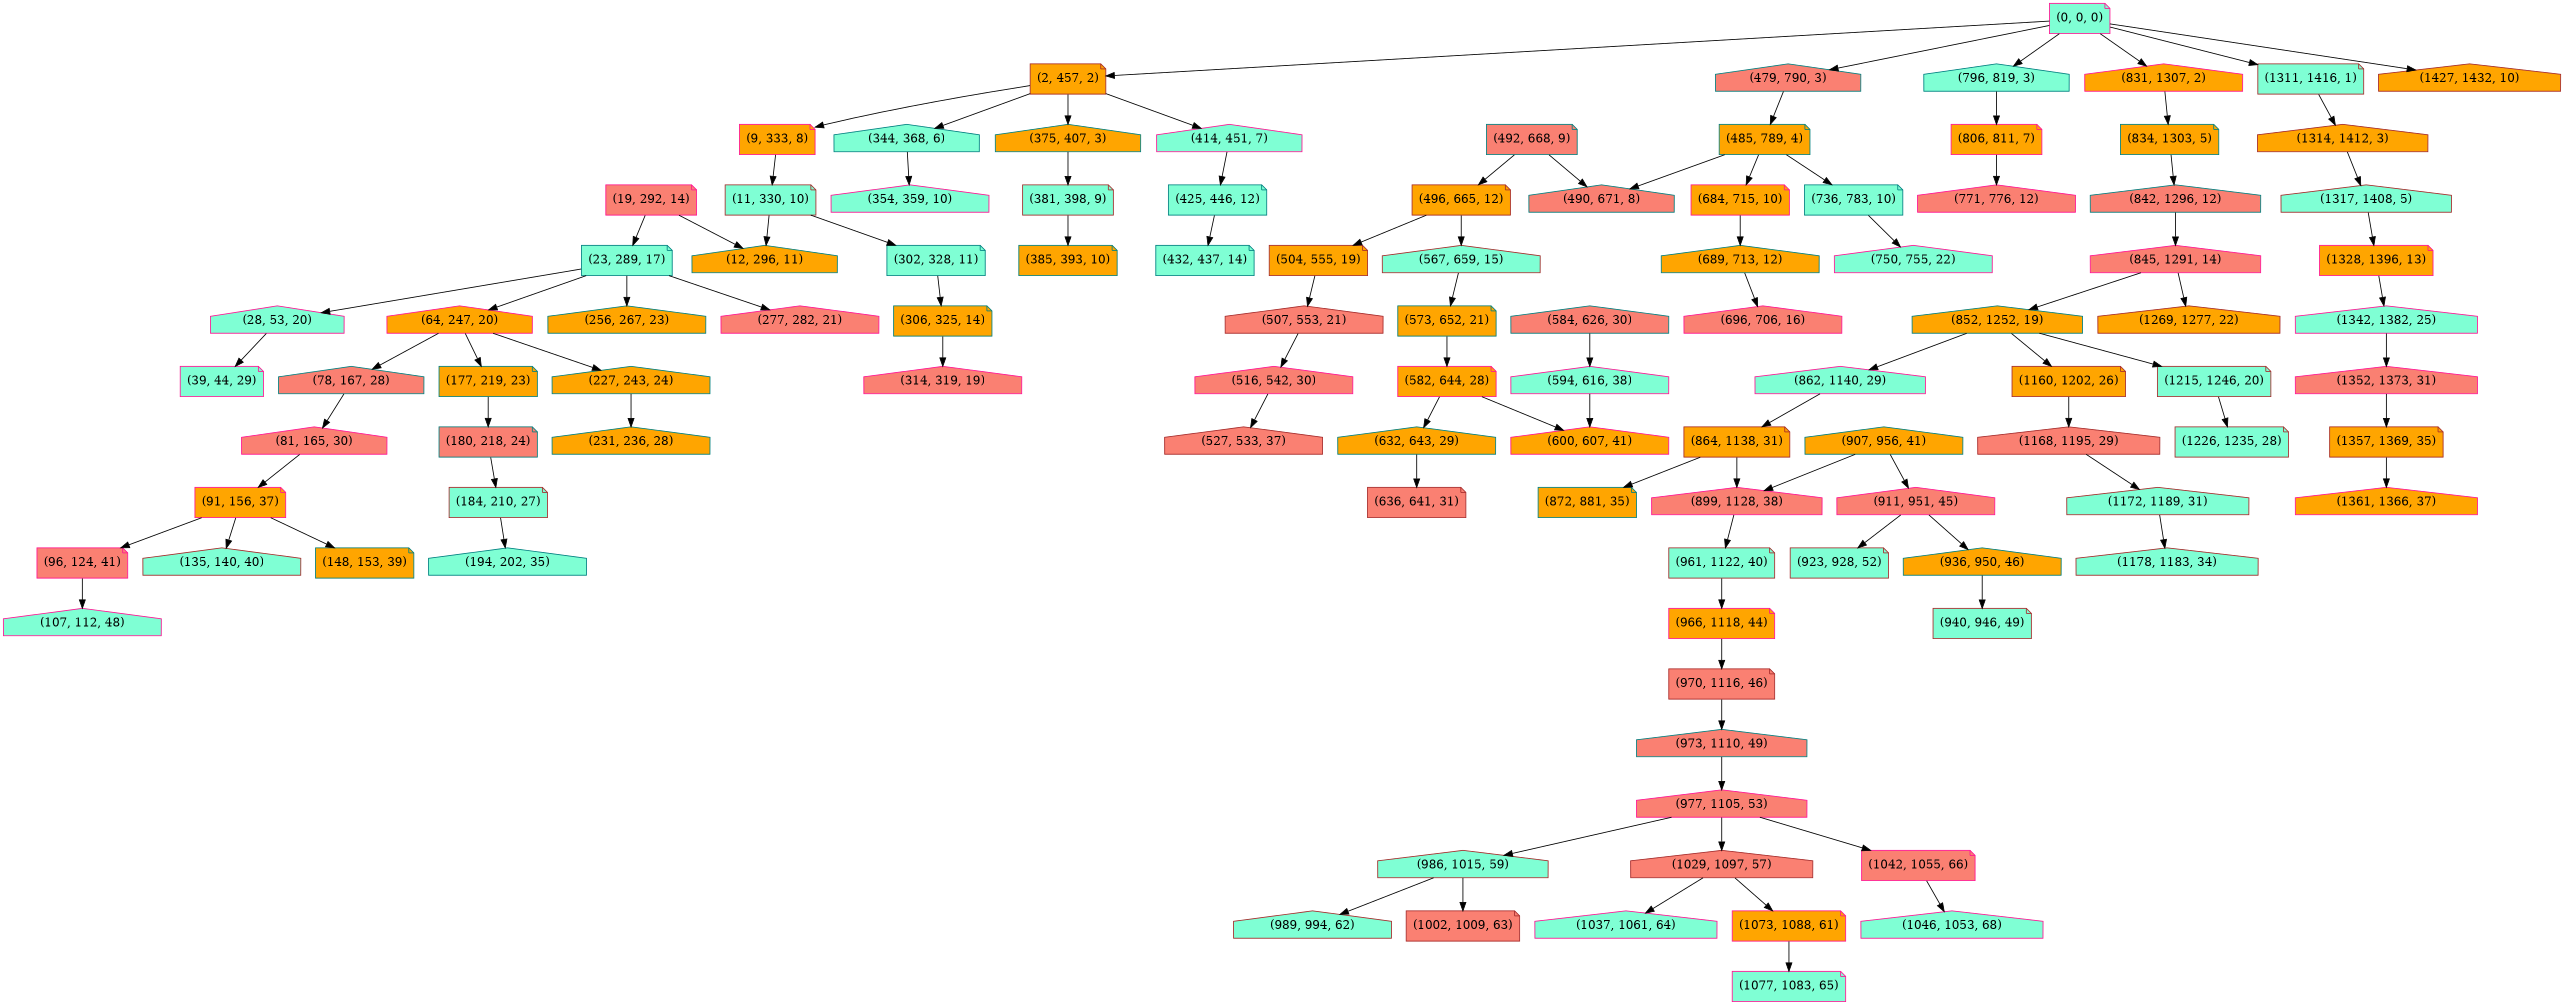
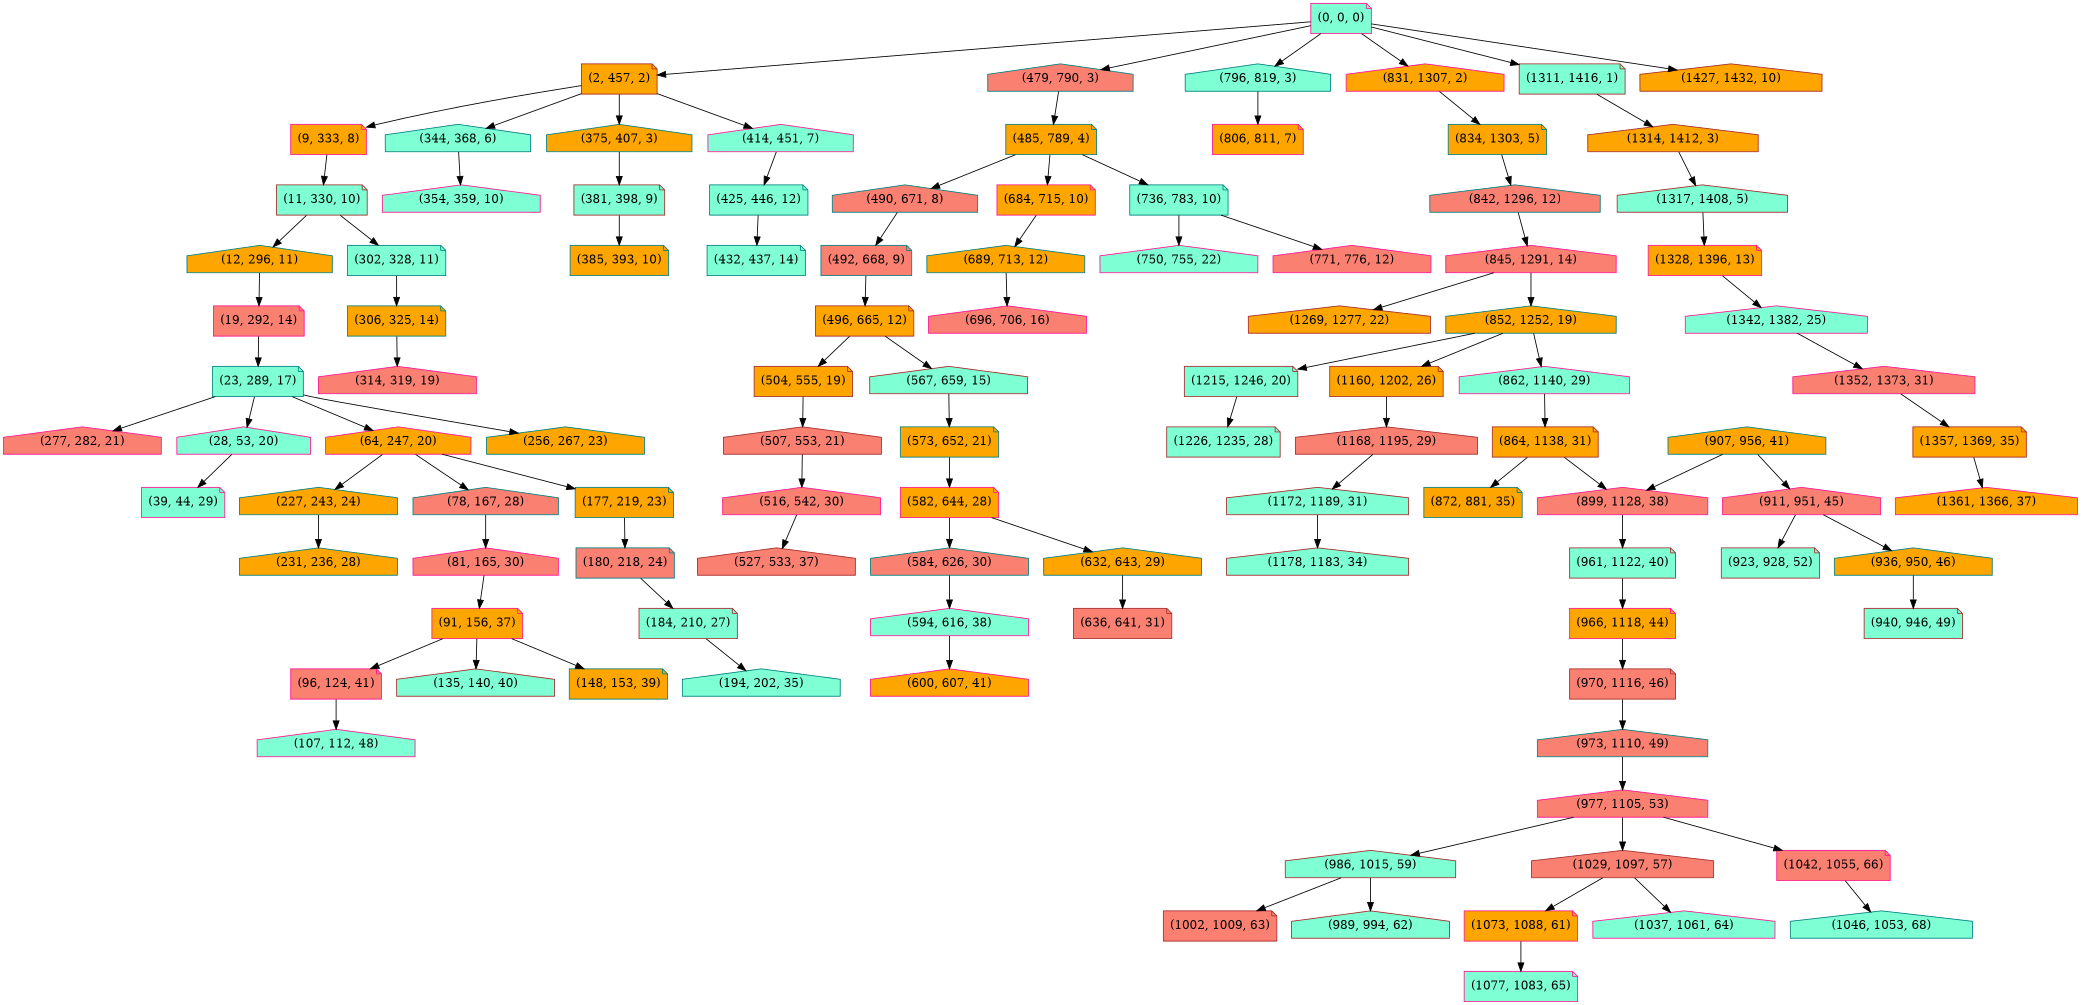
edge "(806, 811, 7)" -> "(771, 776, 12)": now "(736, 783, 10)" -> "(771, 776, 12)"
edge "(492, 668, 9)" -> "(490, 671, 8)": reversed
edge "(19, 292, 14)" -> "(12, 296, 11)": reversed
edge "(582, 644, 28)" -> "(600, 607, 41)": now "(582, 644, 28)" -> "(584, 626, 30)"
node "(1046, 1053, 68)": color deeppink -> teal
